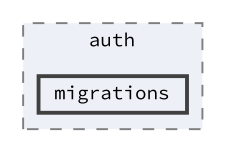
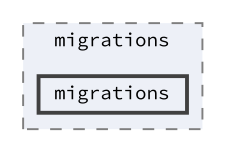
cluster "auth": label "auth" -> "migrations"
